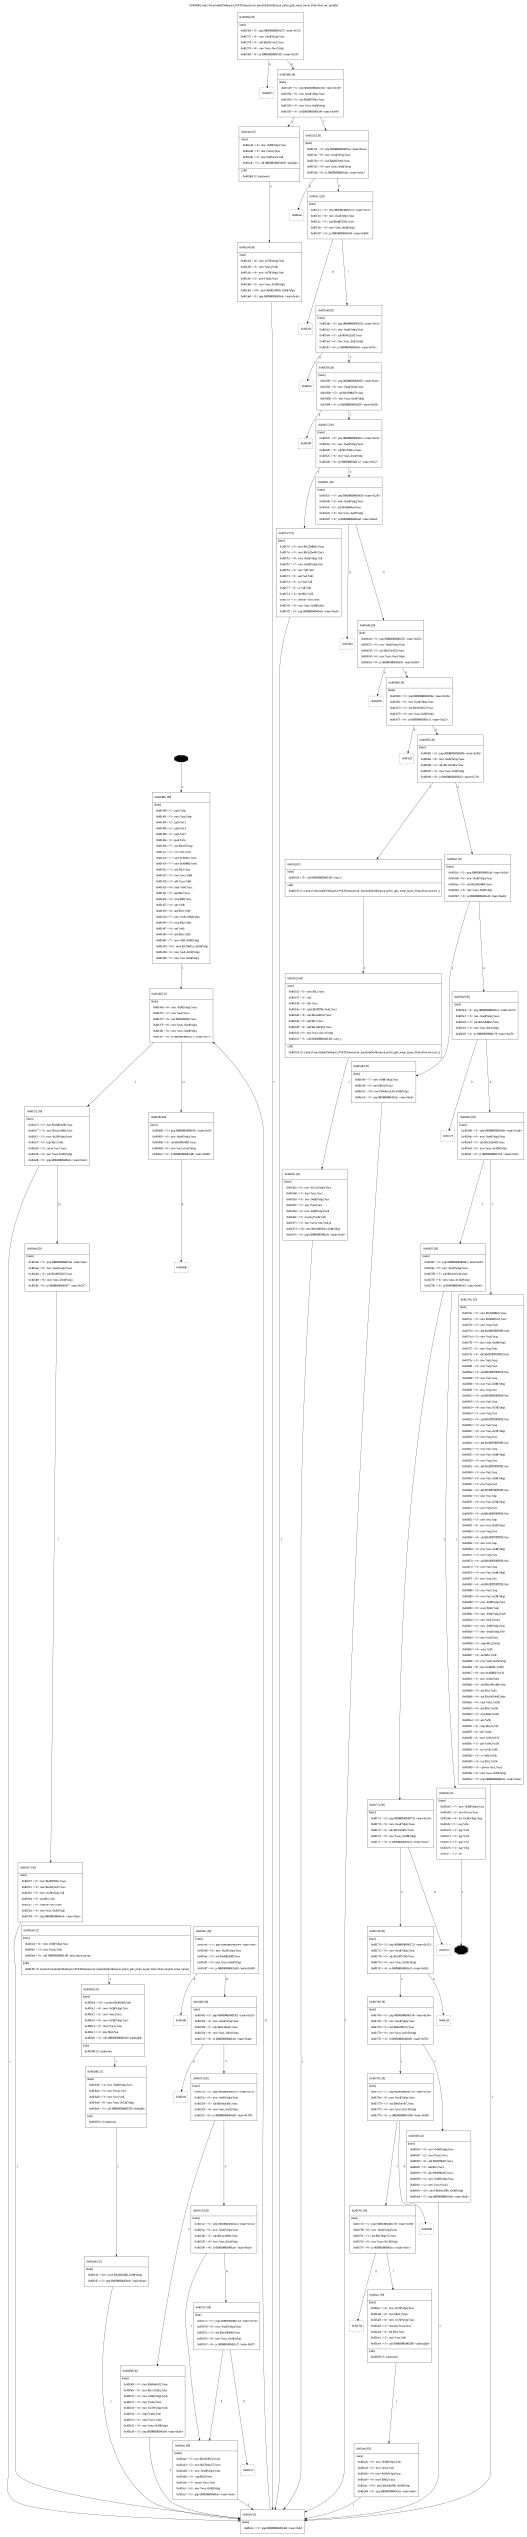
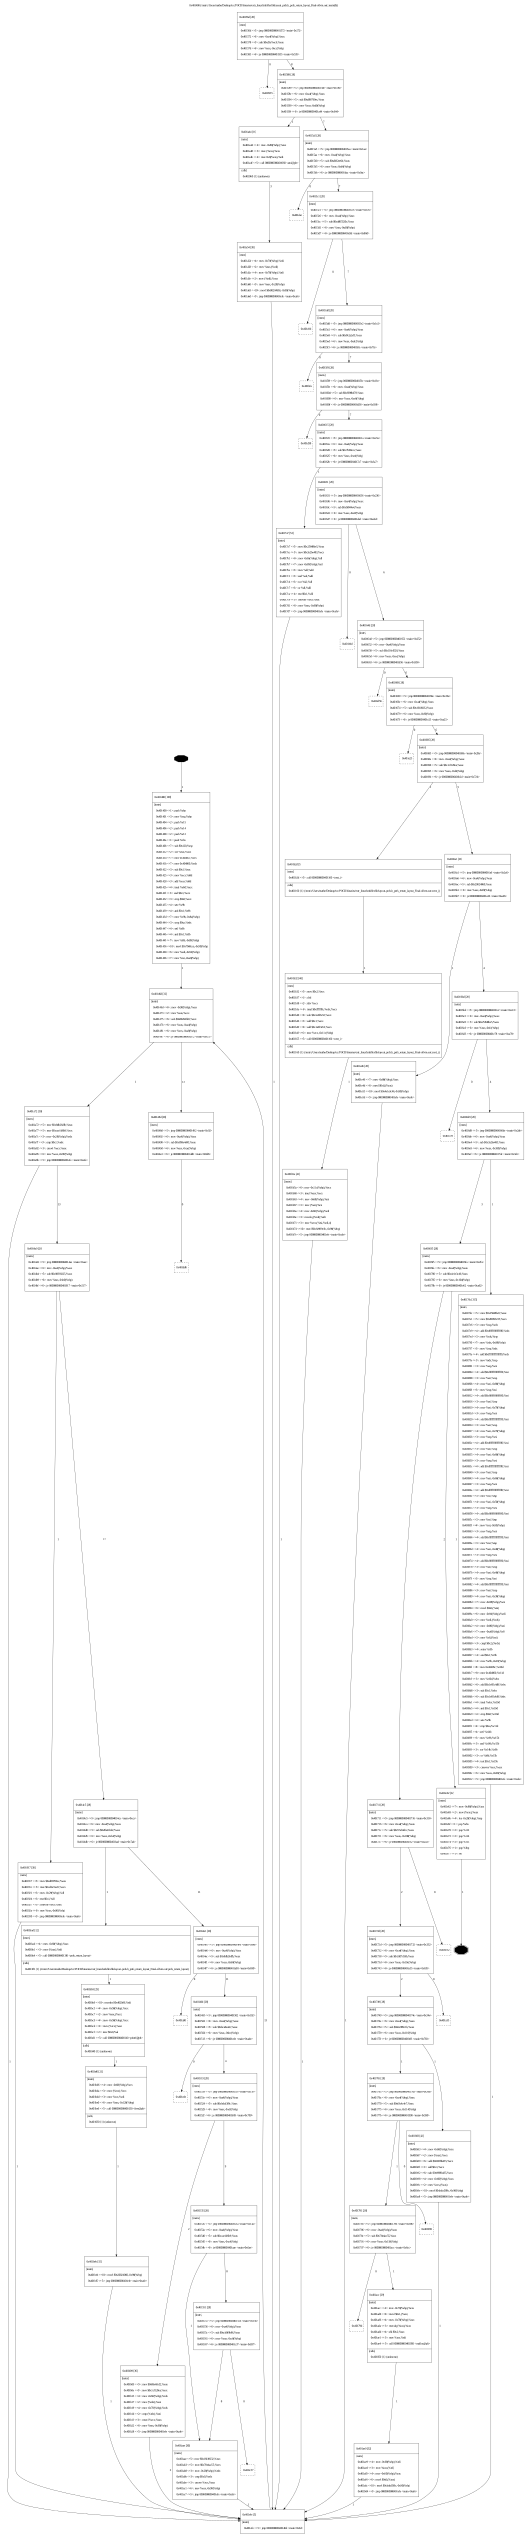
edge "0x401615 [28]" -> "0x401631 [28]": removed, label "6"
node "0x4014c5 [28]": added
